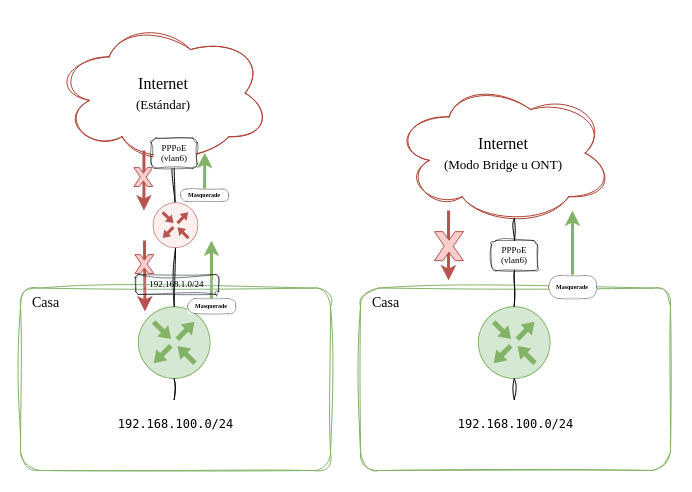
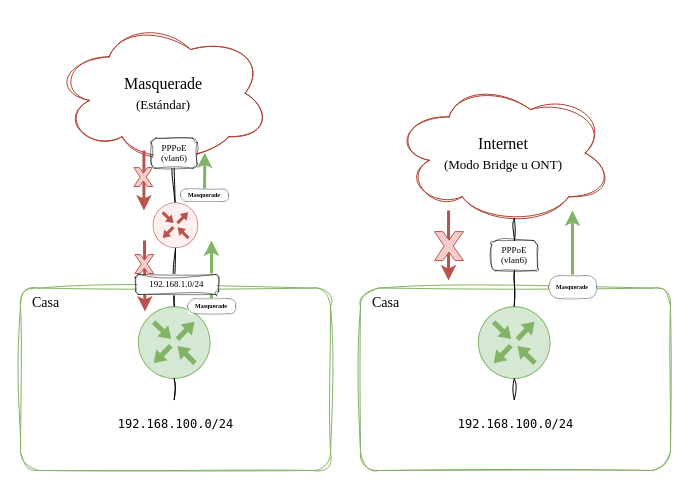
node "Internet (Estándar)": label "Internet (Estándar)" -> "Masquerade (Estándar)"
node "192.168.1.0/24": fillcolor #dae8fc -> #ffffff
